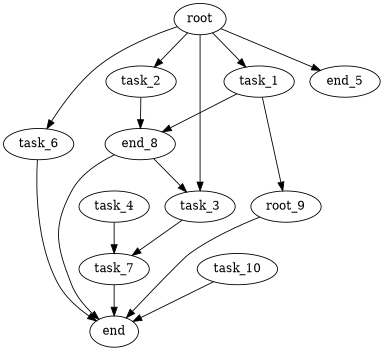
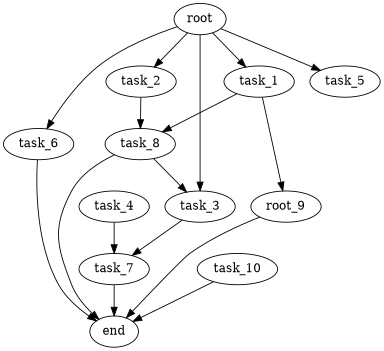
node "end_5": label "end_5" -> "task_5"
node "end_8": label "end_8" -> "task_8"
